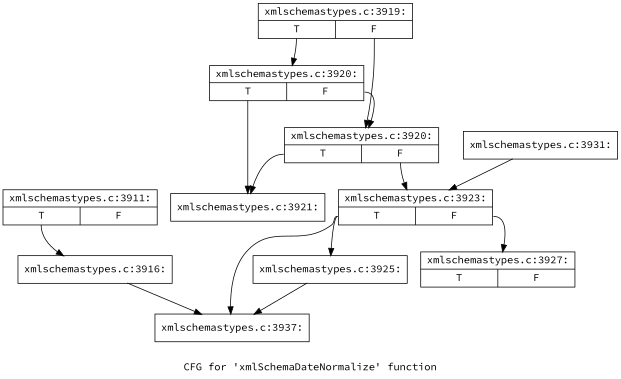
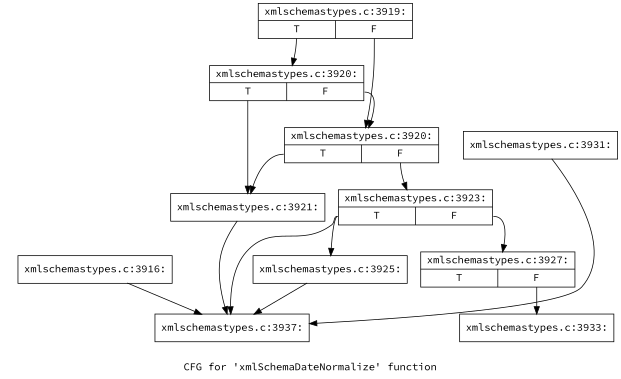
edge "xmlschemastypes.c:3931:" -> "xmlschemastypes.c:3923:": now "xmlschemastypes.c:3931:" -> "xmlschemastypes.c:3937:"
node "xmlschemastypes.c:3911:": removed
edge "xmlschemastypes.c:3921:" -> "xmlschemastypes.c:3937:": added
node "xmlschemastypes.c:3933:": added
